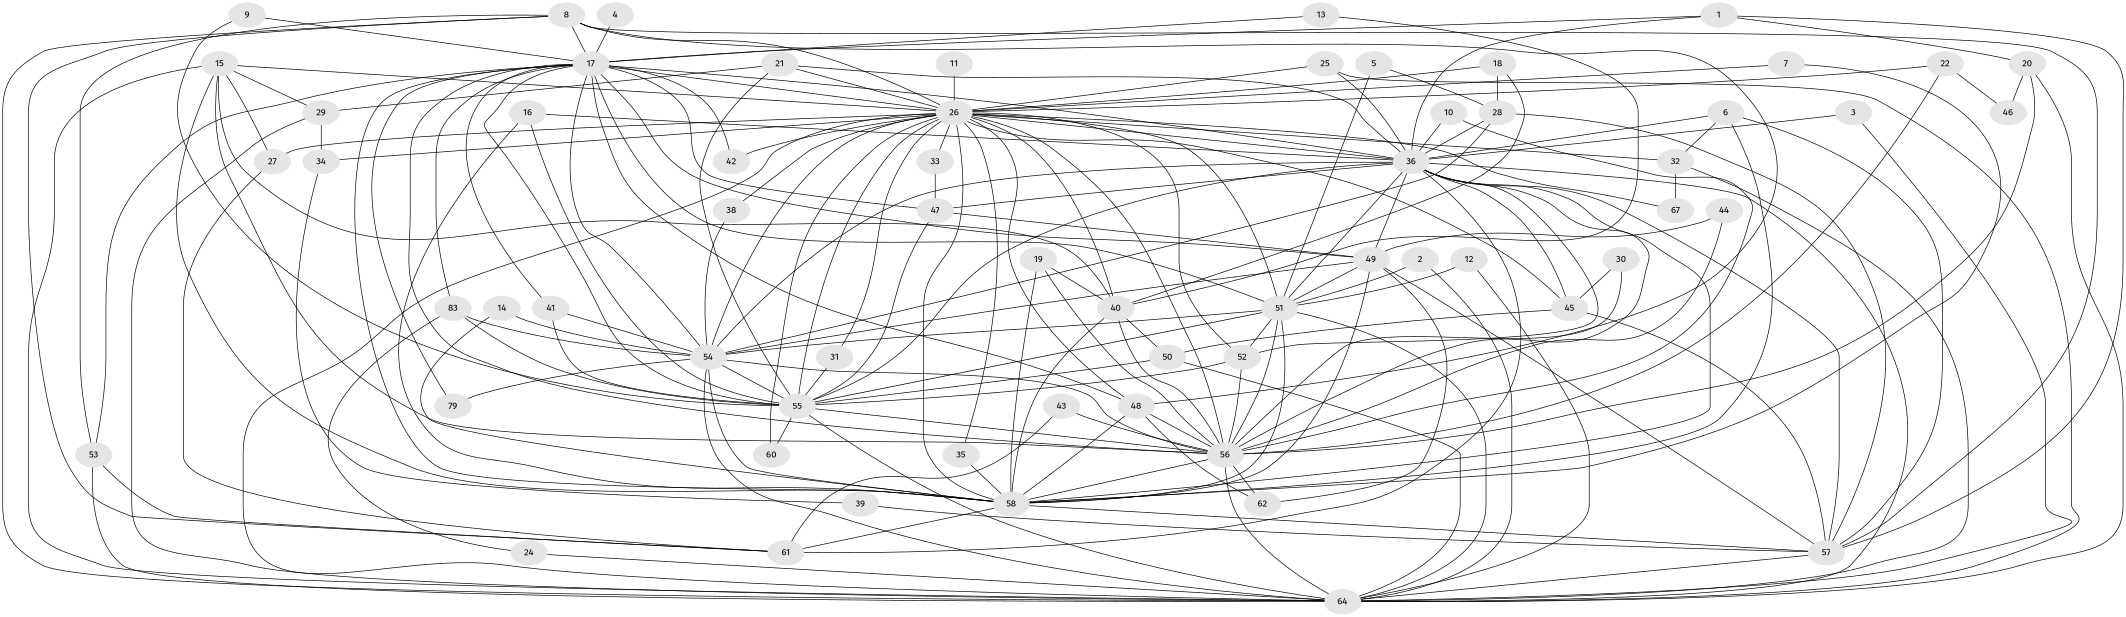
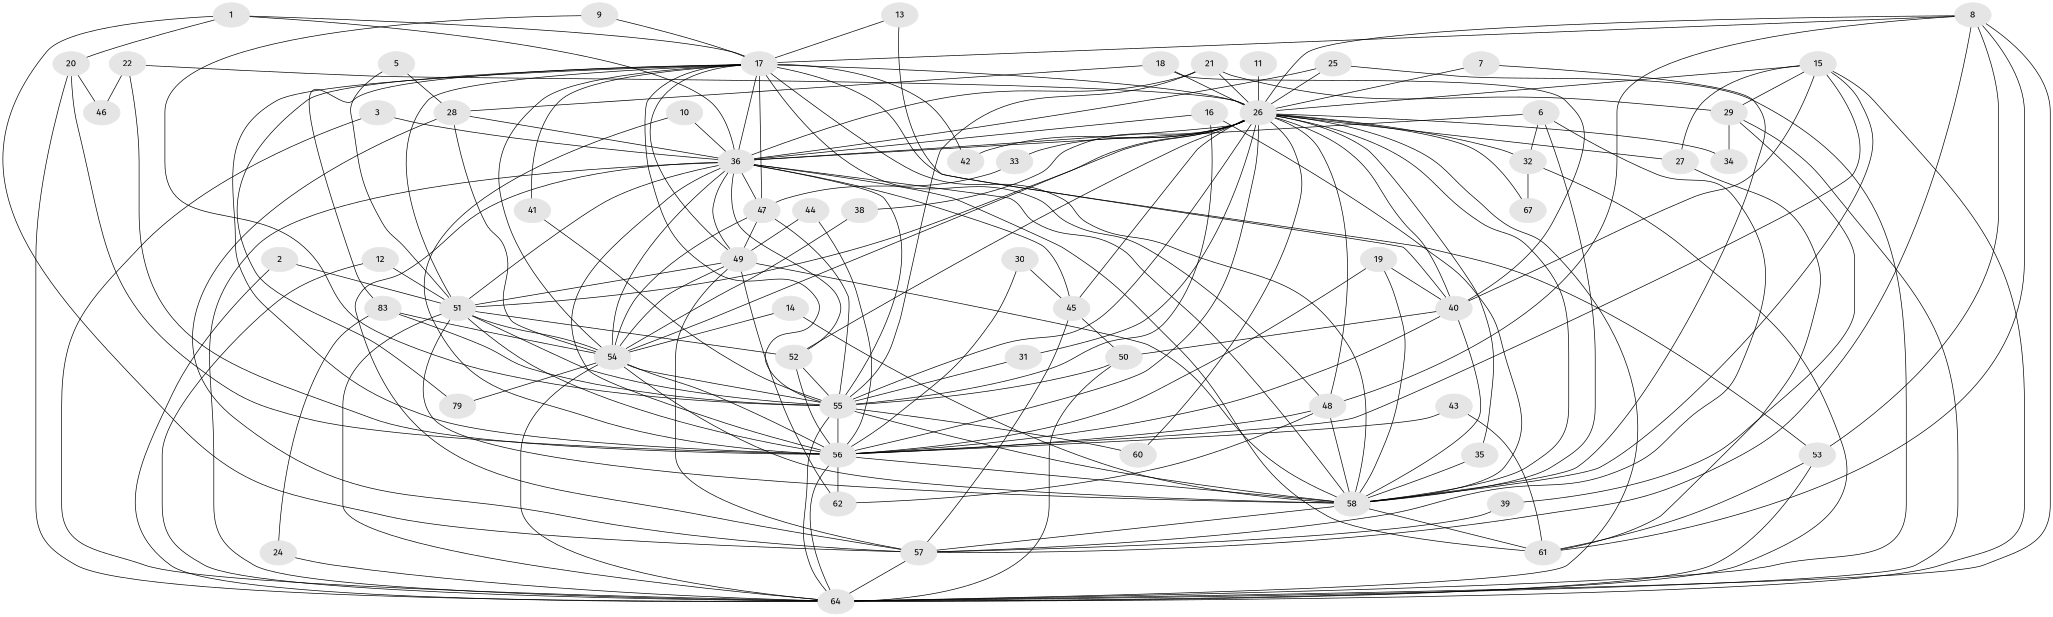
node "4": removed
edge "41" -- "54": now "47" -- "54"
edge "55" -- "58": added
edge "34" -- "39": now "29" -- "39"
